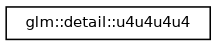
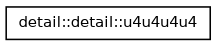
node "glm::detail::u4u4u4u4": label "glm::detail::u4u4u4u4" -> "detail::detail::u4u4u4u4"
